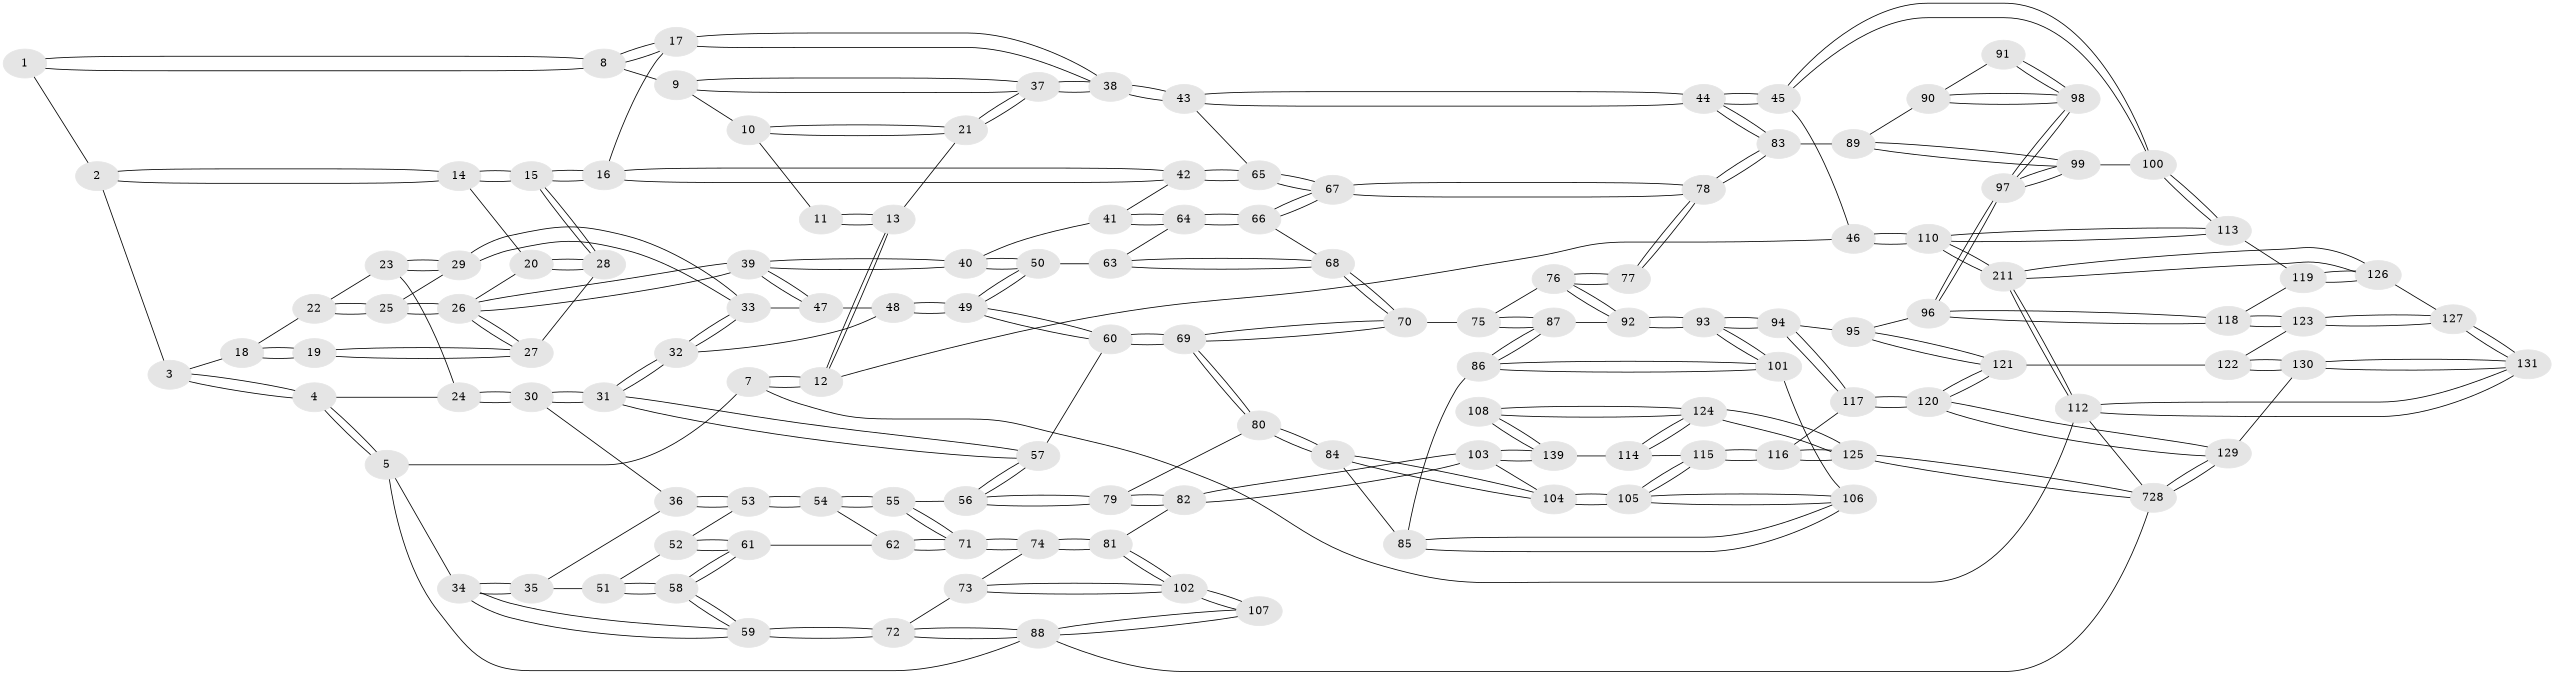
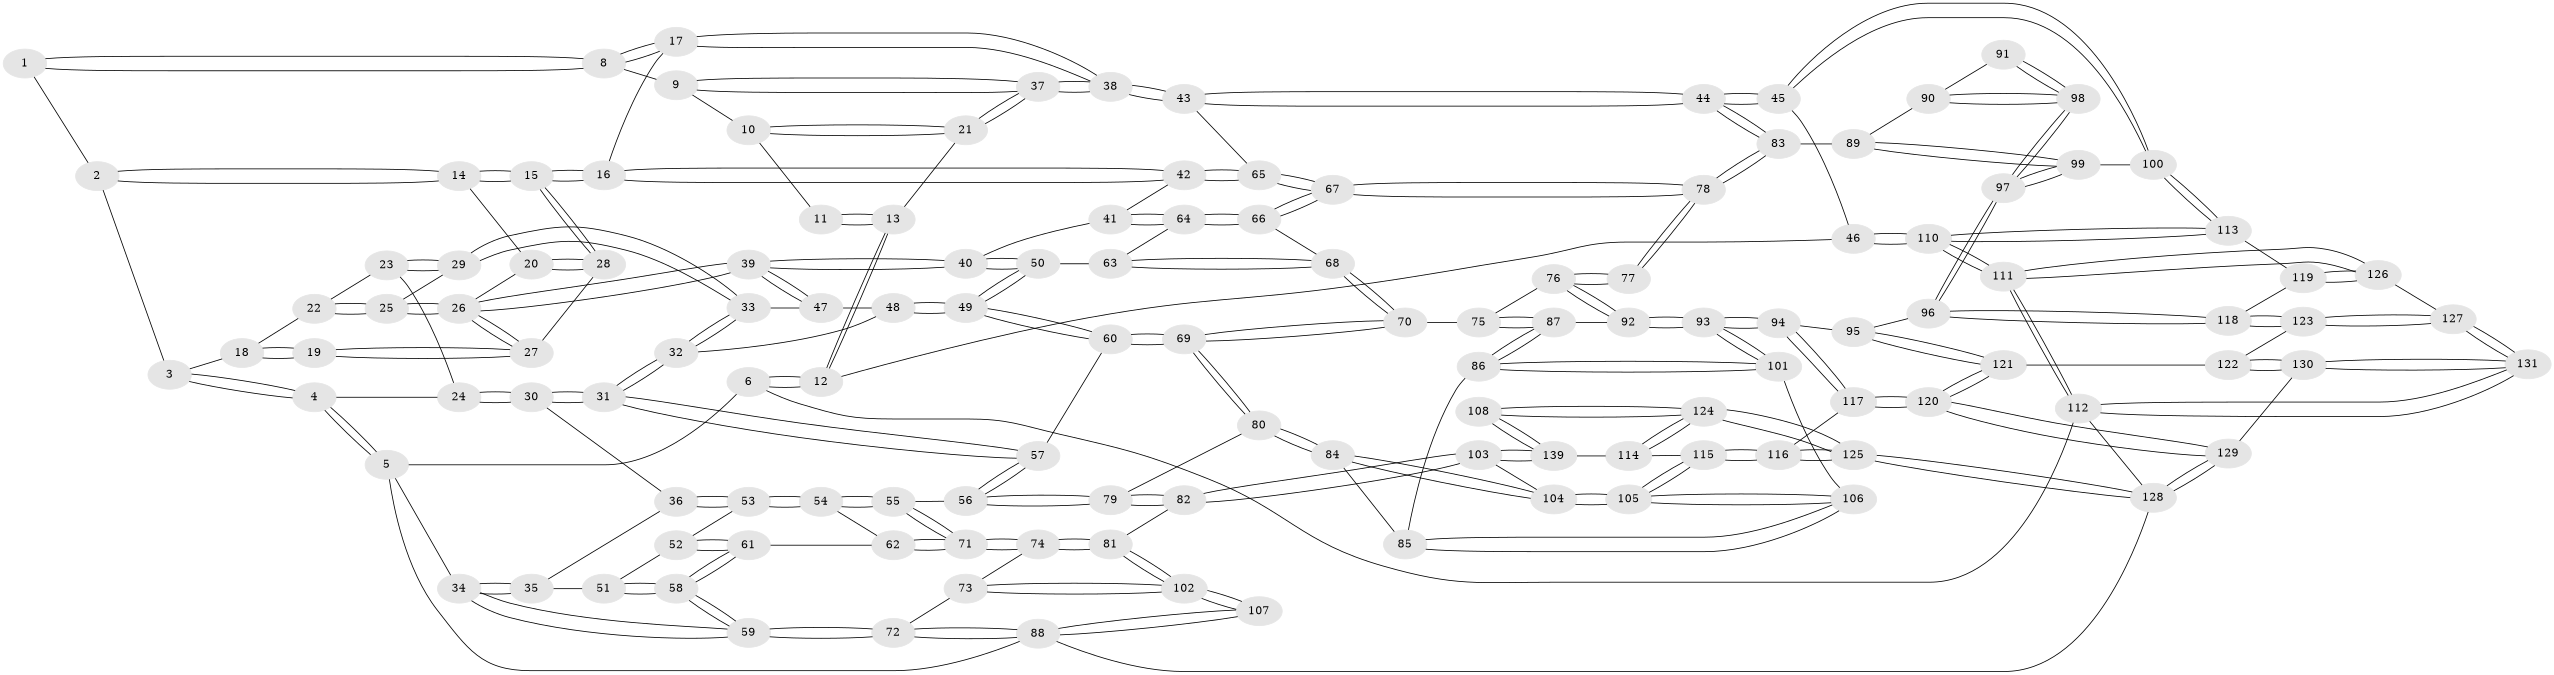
node "211": label "211" -> "111"
node "7": label "7" -> "6"
node "728": label "728" -> "128"
